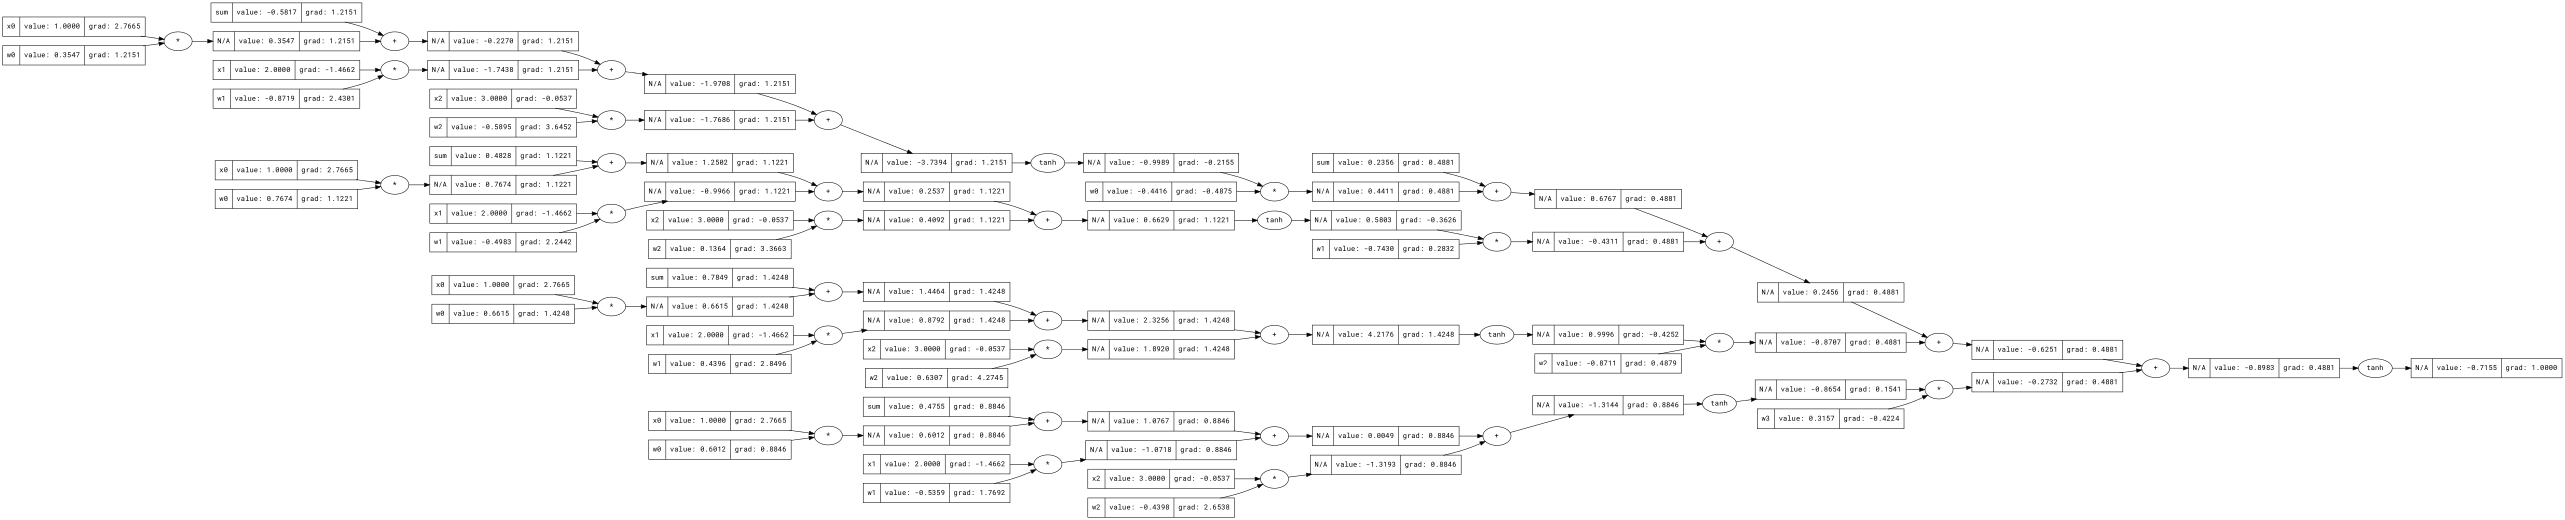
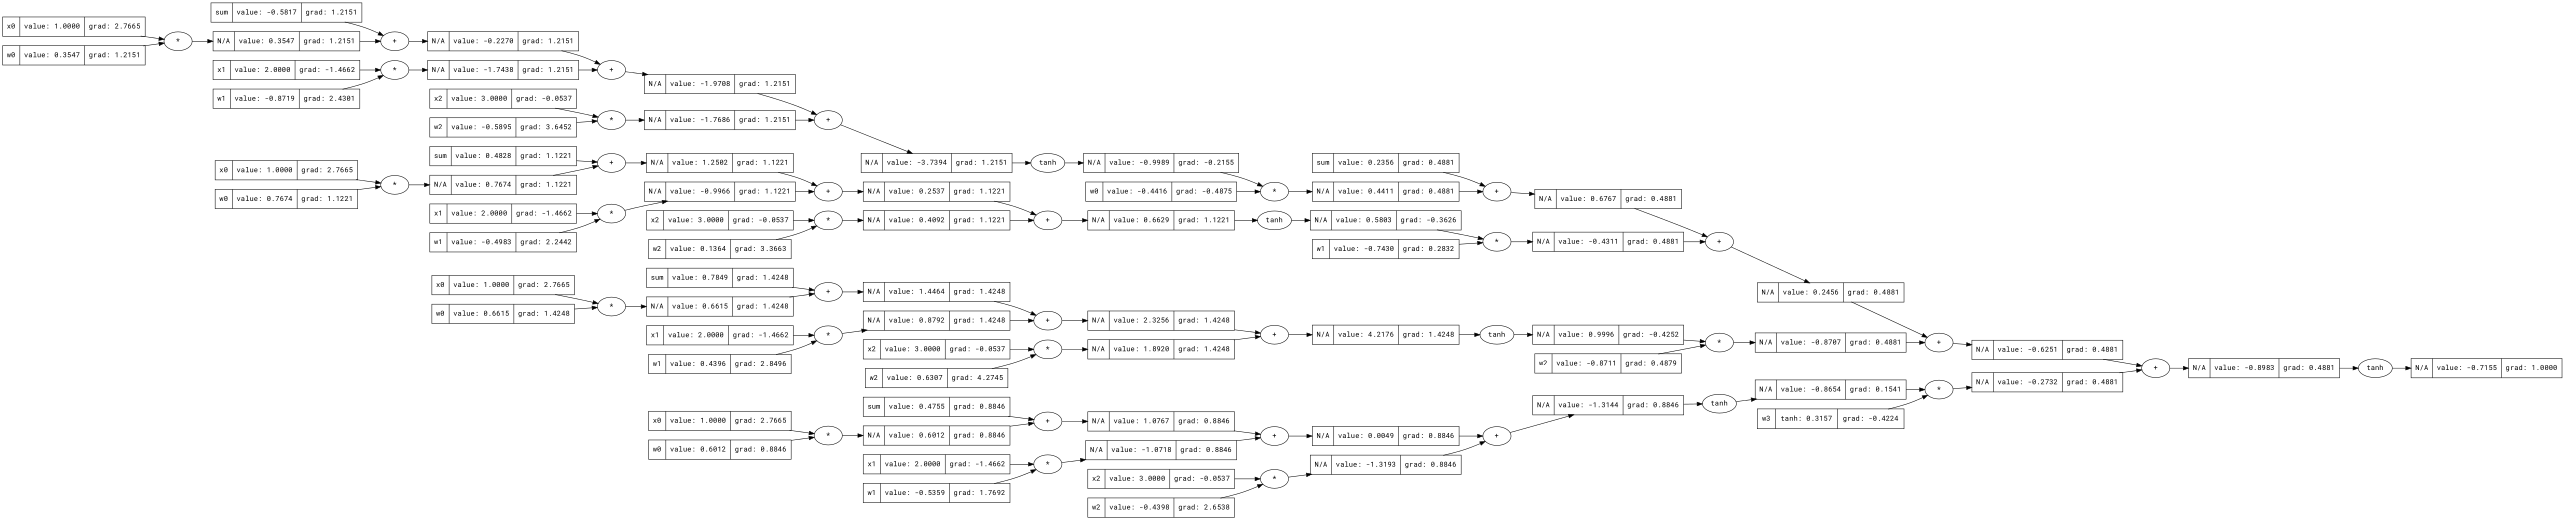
node "w3": text "value: 0.3157" -> "tanh: 0.3157"
